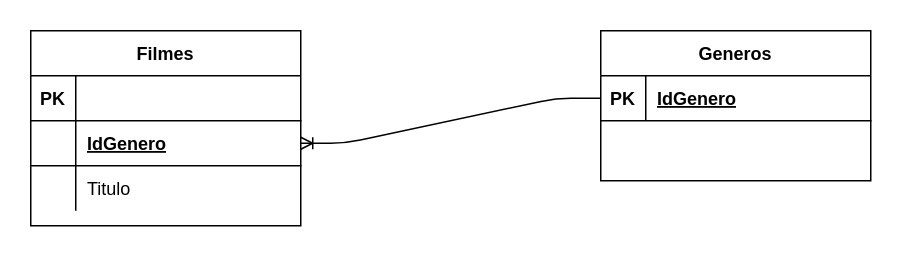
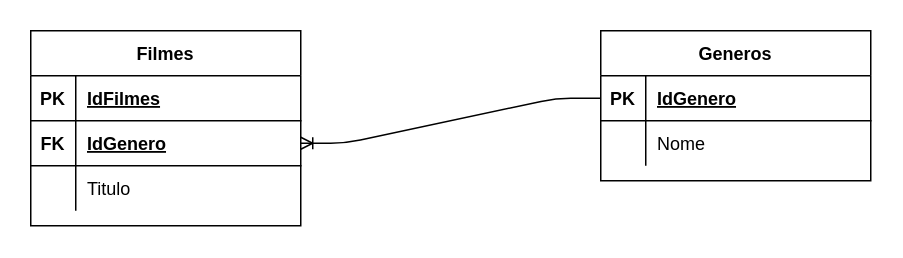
node "IdFilmes": added
node "FK": added
node "Nome": added
